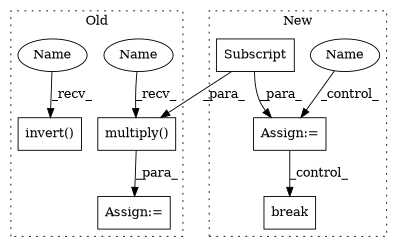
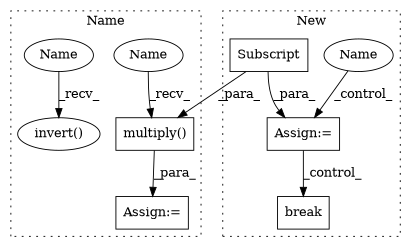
cluster "Old": label "Old" -> "Name"
node "invert()": shape box -> ellipse
